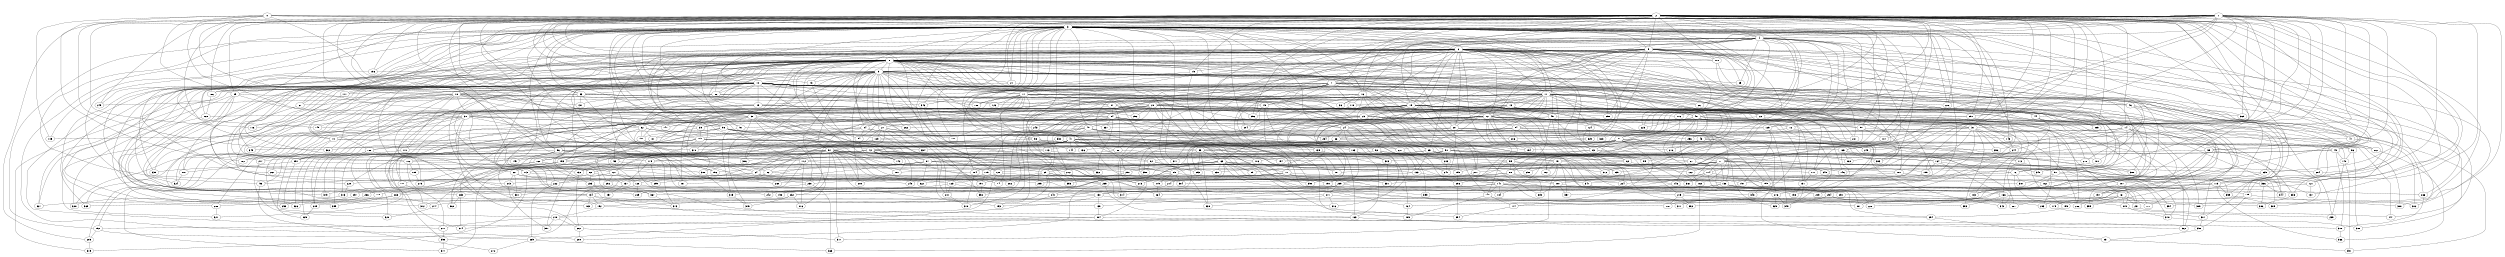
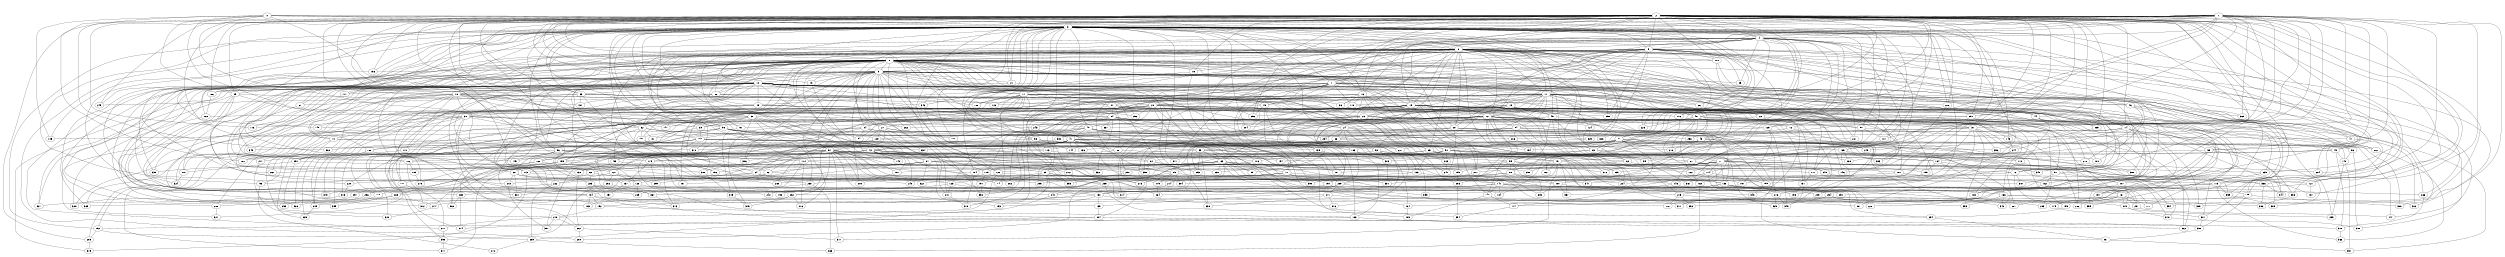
edge "87" -- "332": now "87" -- "138"
